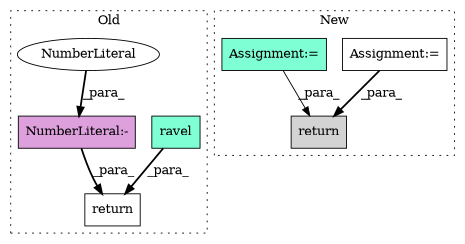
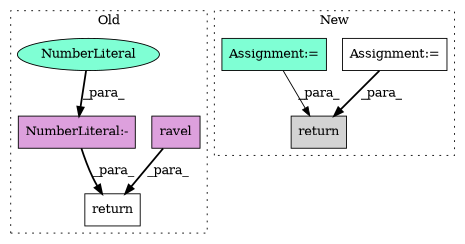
node "NumberLiteral": fillcolor white -> aquamarine
node "ravel": fillcolor aquamarine -> plum
